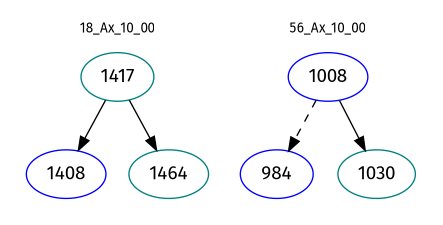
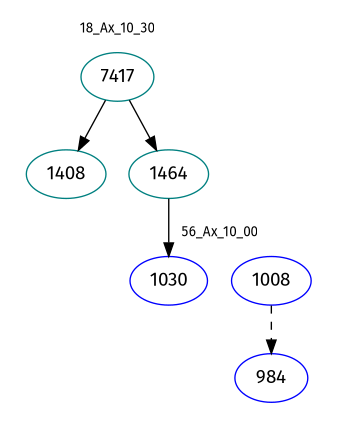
cluster "18_Ax_10_00": label "18_Ax_10_00" -> "18_Ax_10_30"
node "1417": label "1417" -> "7417"
edge "1008" -> "1030": now "1464" -> "1030"
node "1408": color blue -> teal
node "1030": color teal -> blue
